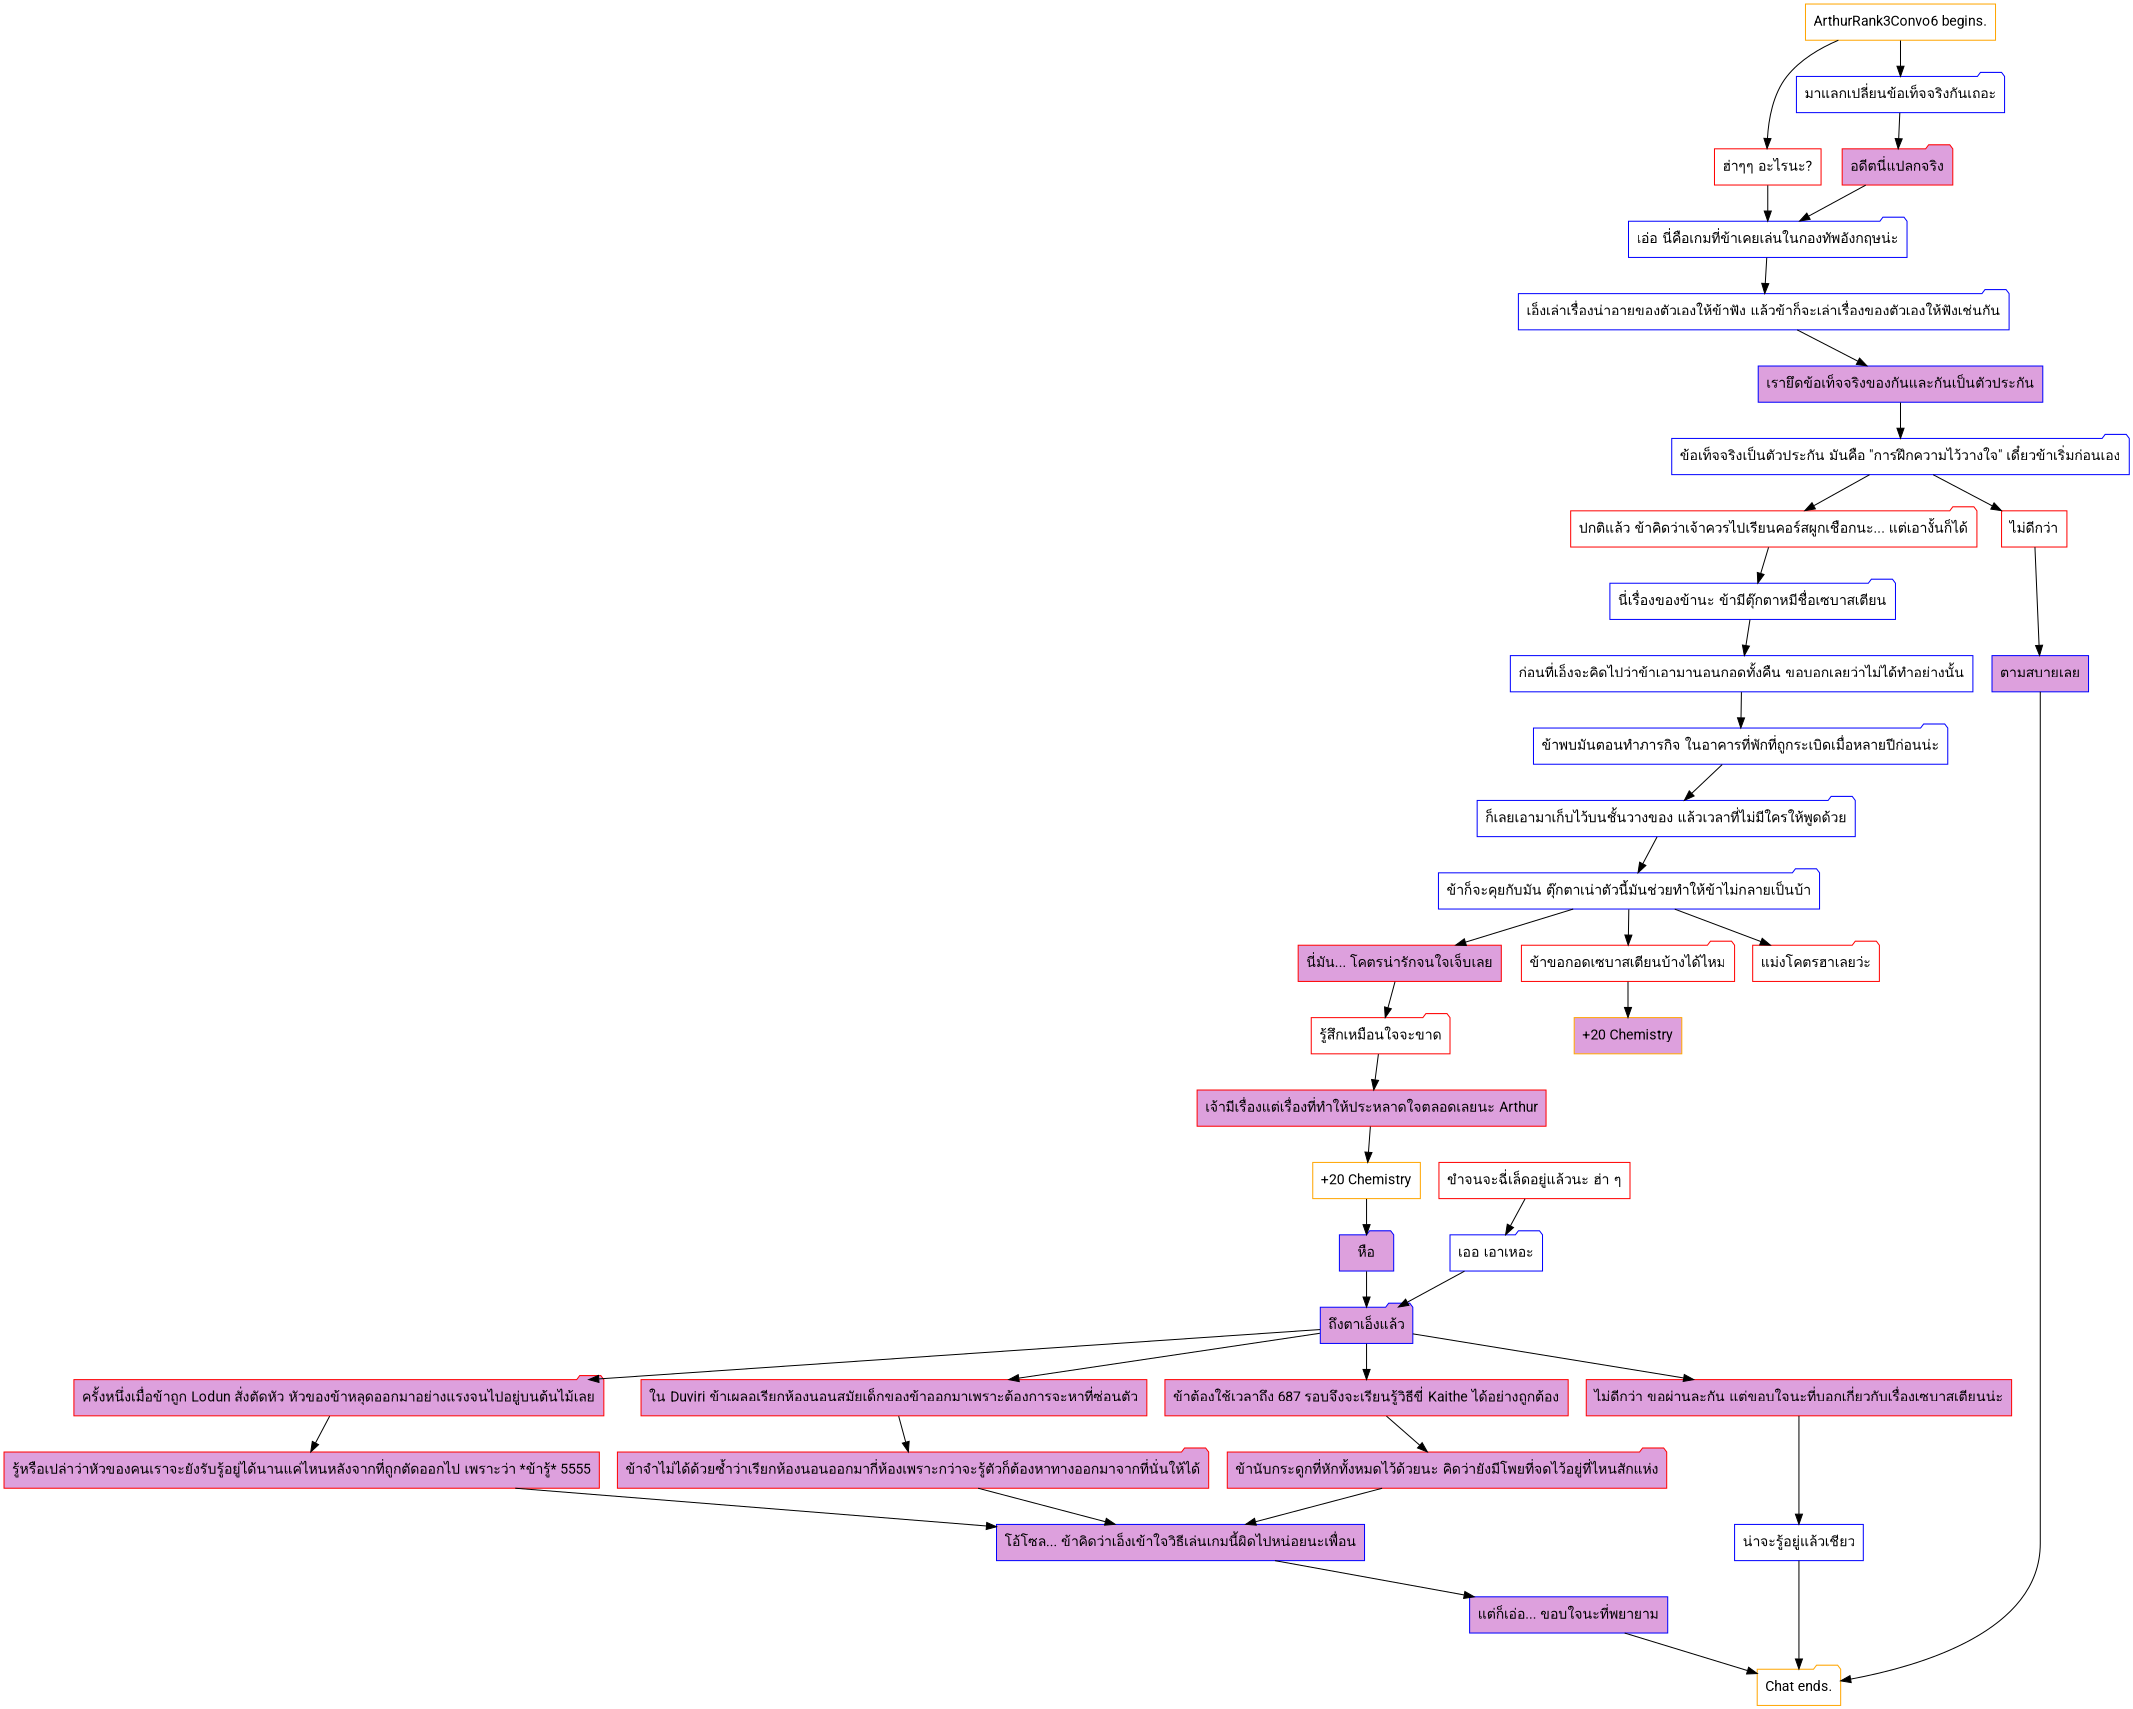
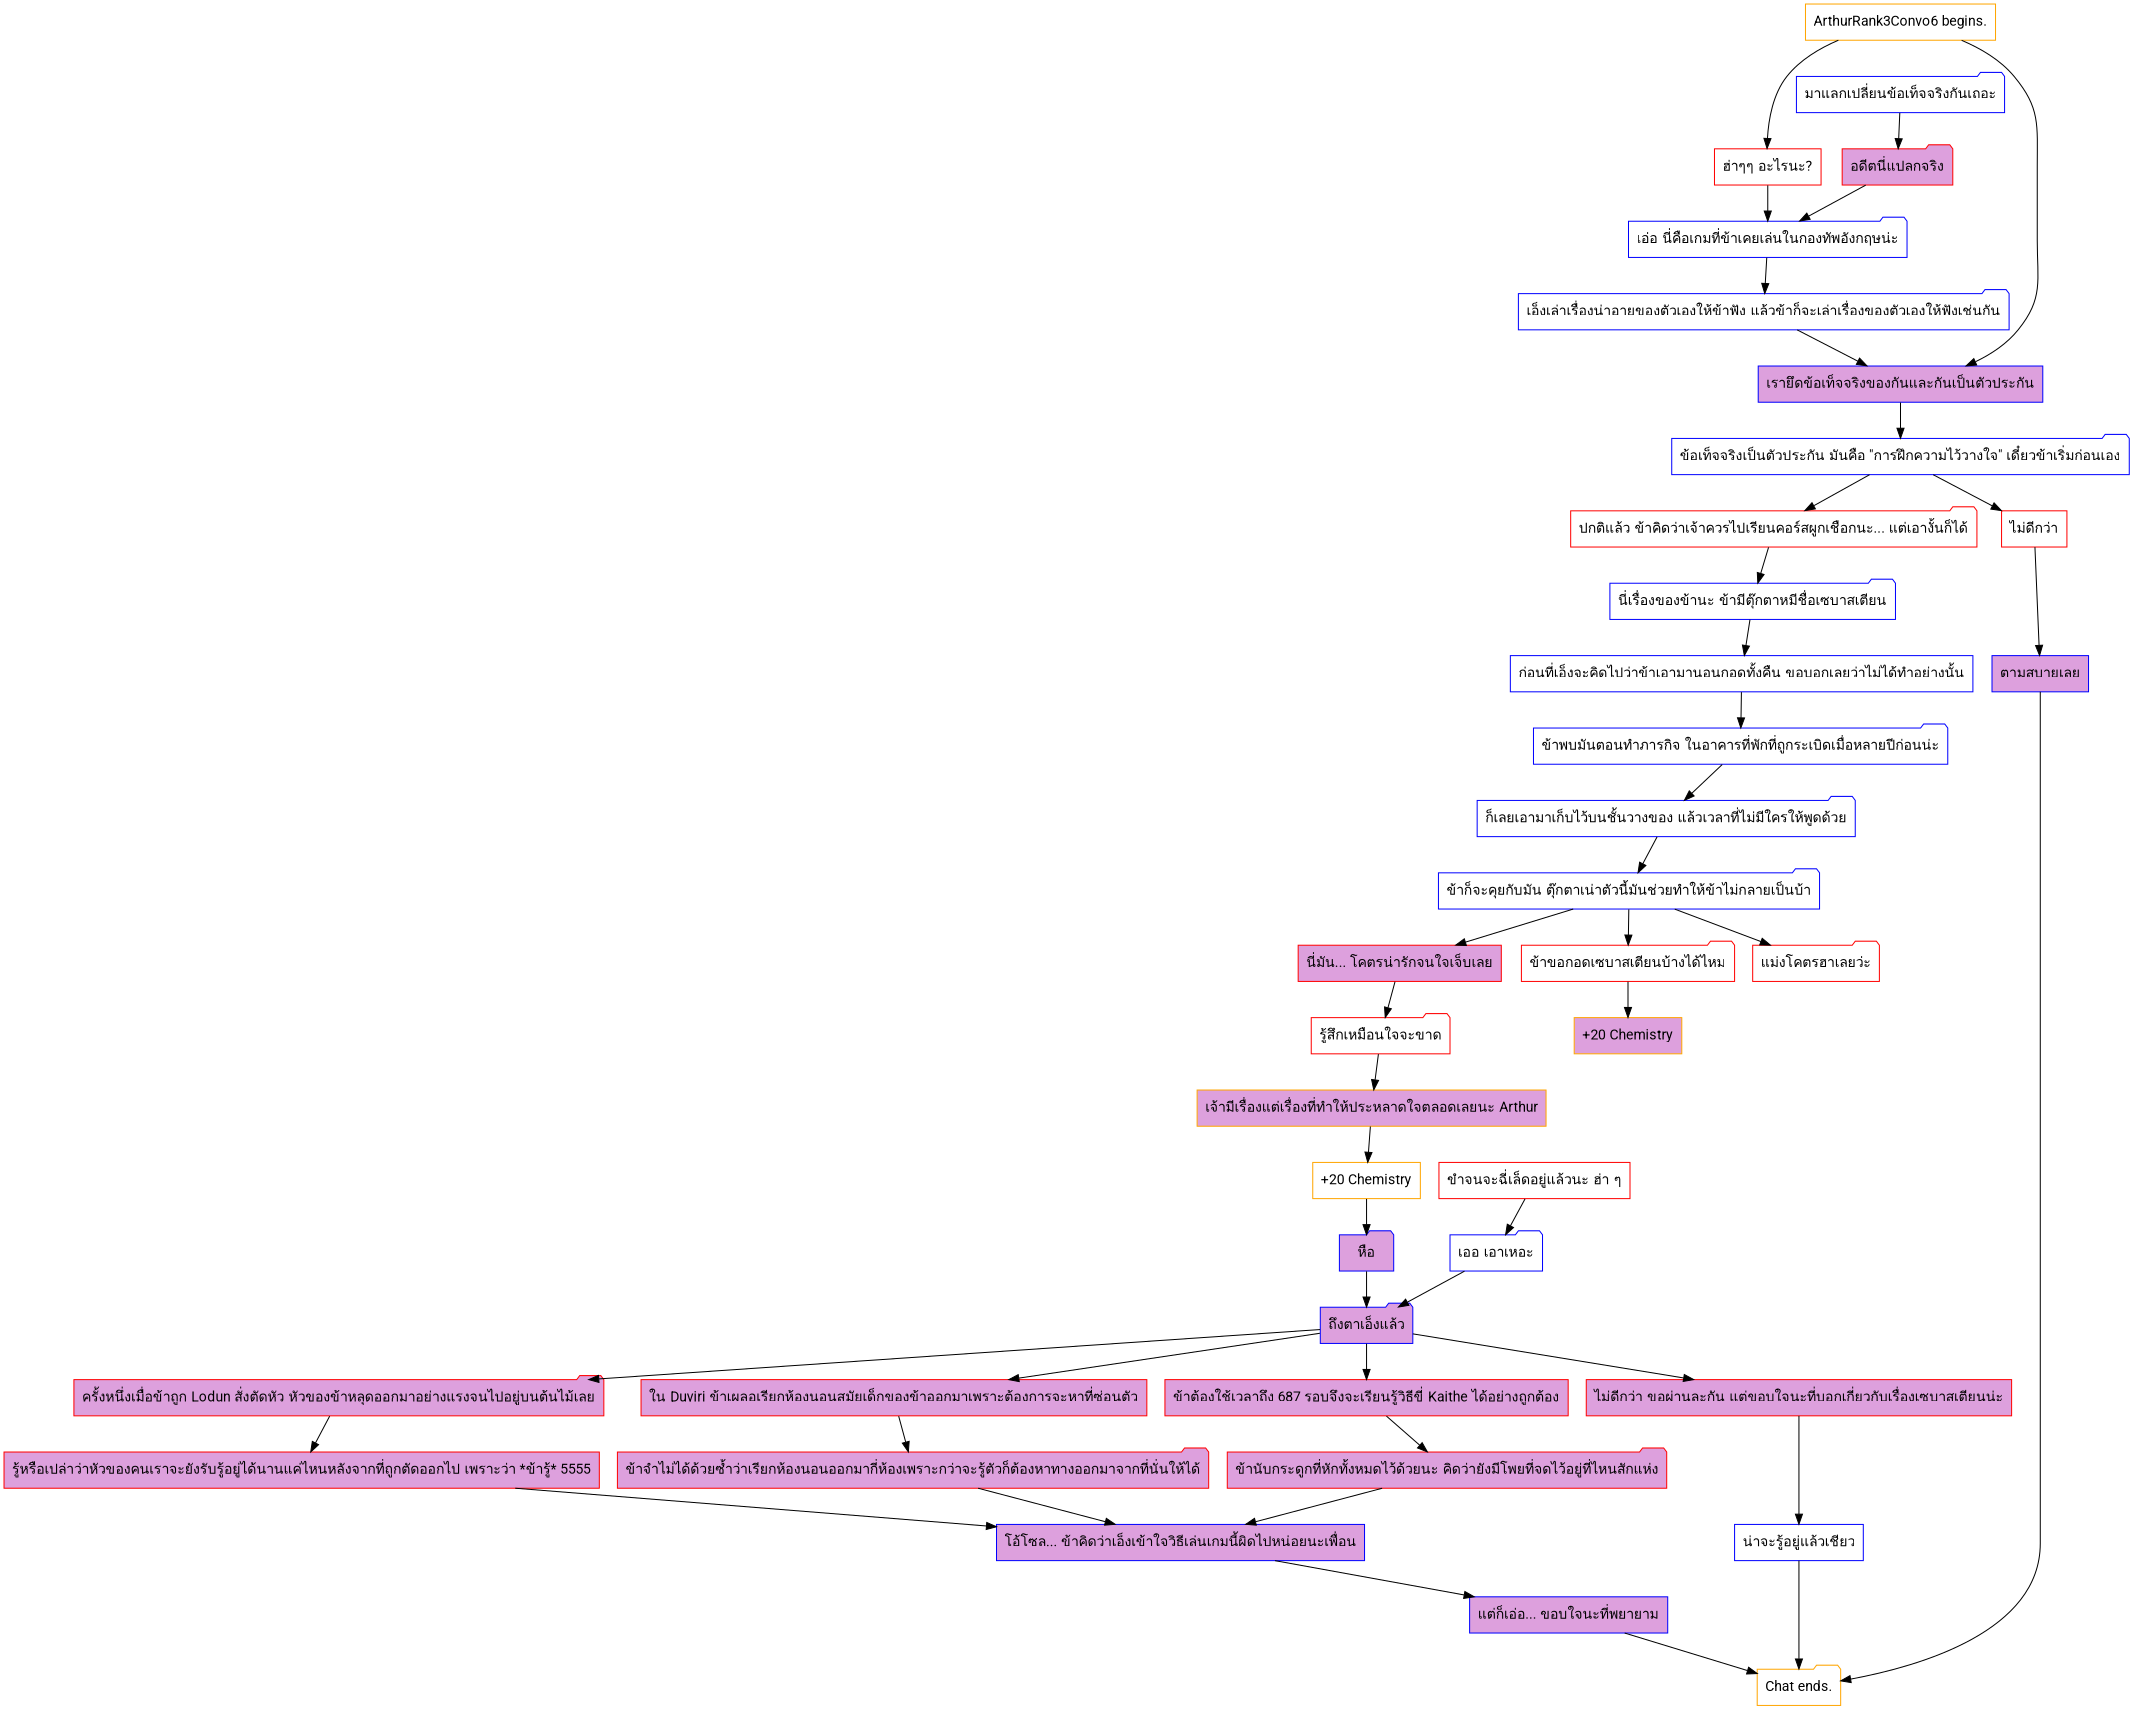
edge "ArthurRank3Convo6 begins." -> "มาแลกเปลี่ยนข้อเท็จจริงกันเถอะ": now "ArthurRank3Convo6 begins." -> "เรายึดข้อเท็จจริงของกันและกันเป็นตัวประกัน"
node "เจ้ามีเรื่องแต่เรื่องที่ทำให้ประหลาดใจตลอดเลยนะ Arthur": color red -> orange
